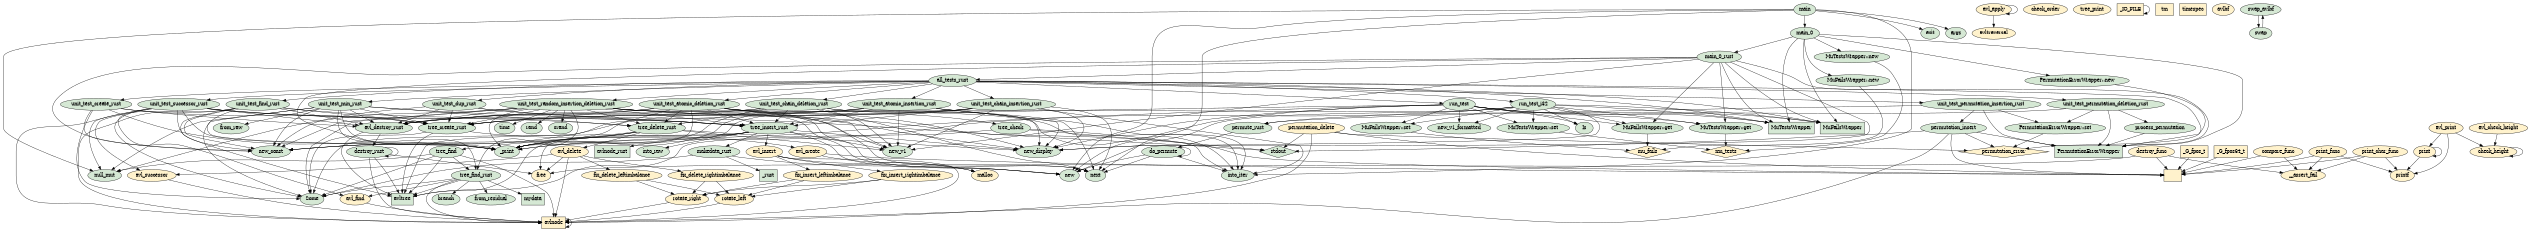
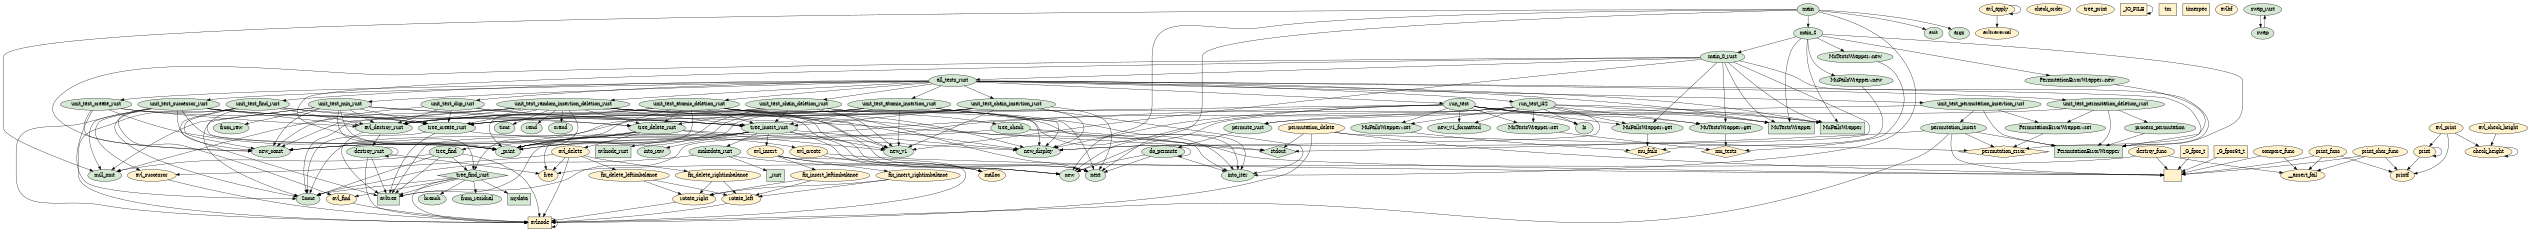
node "swap_avlbf": label "swap_avlbf" -> "swap_rust"
node "tree_find_rust": shape ellipse -> diamond
